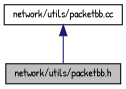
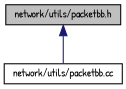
edge "network/utils/packetbb.h" -> "network/utils/packetbb.cc": reversed
